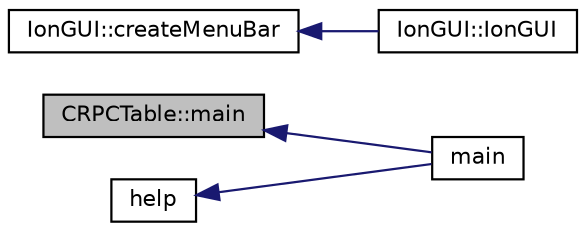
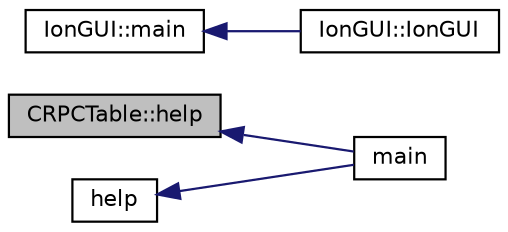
node "IonGUI::createMenuBar": label "IonGUI::createMenuBar" -> "IonGUI::main"
node "CRPCTable::main": label "CRPCTable::main" -> "CRPCTable::help"
